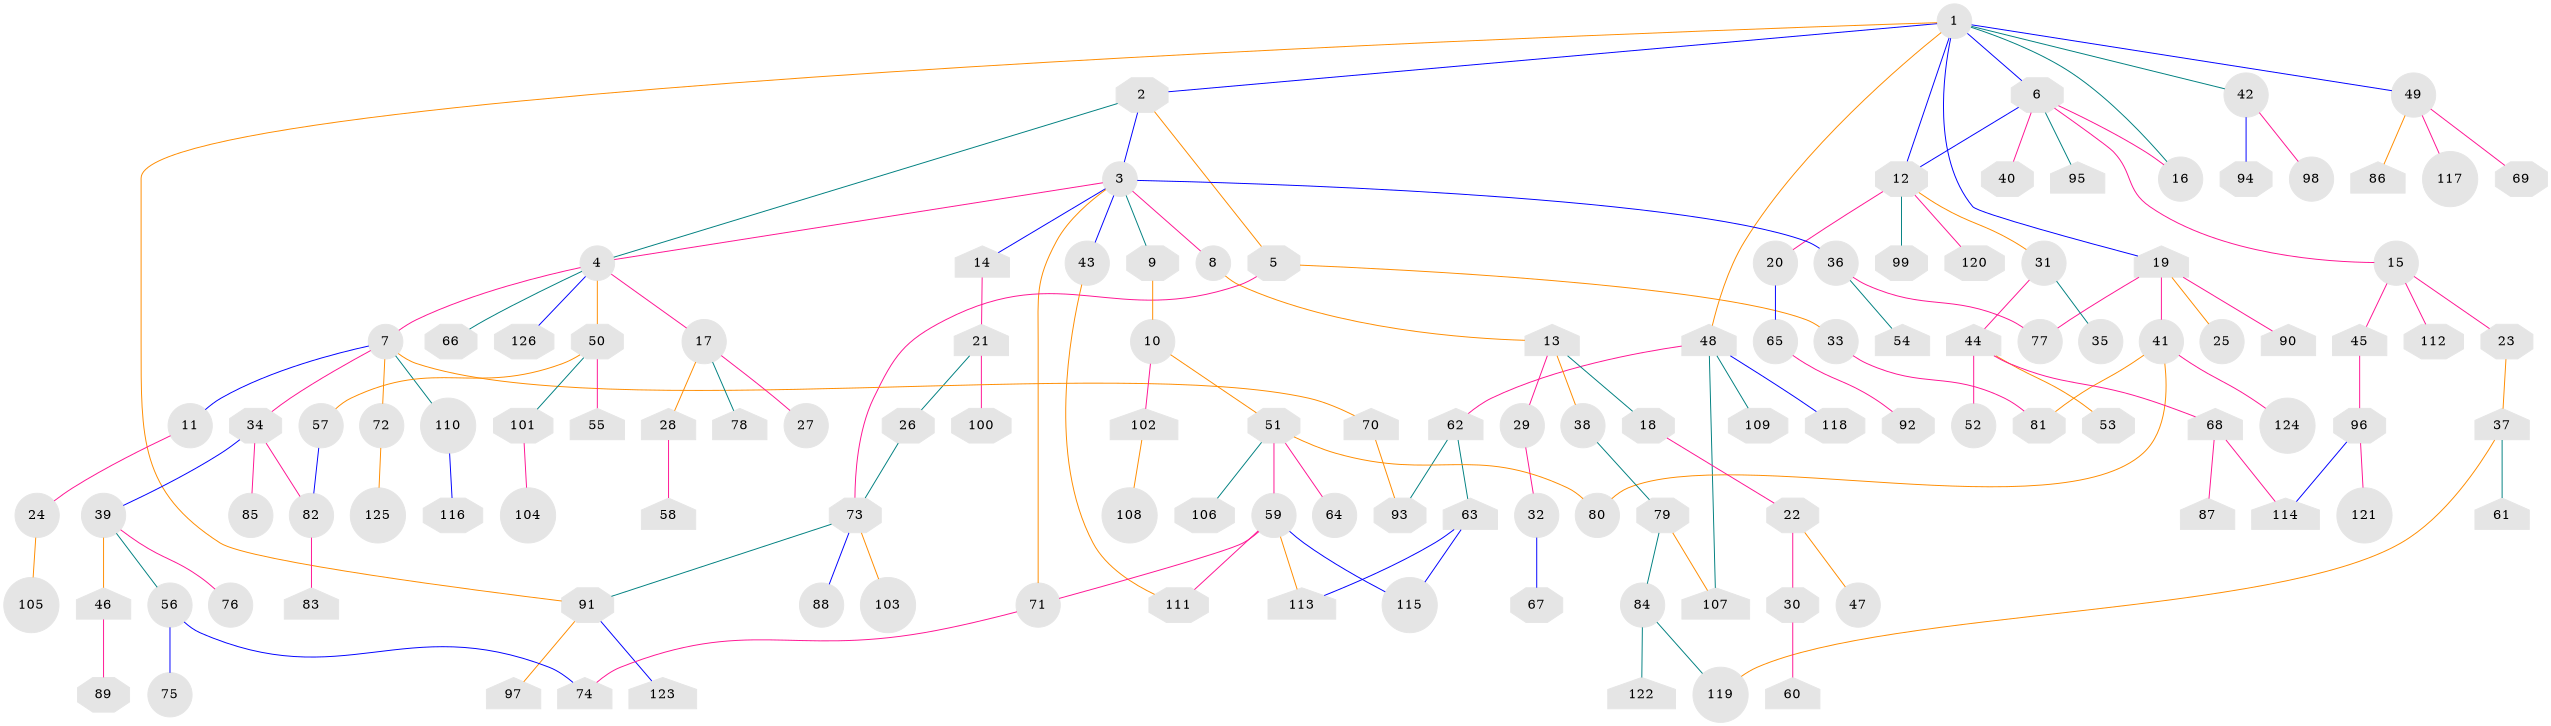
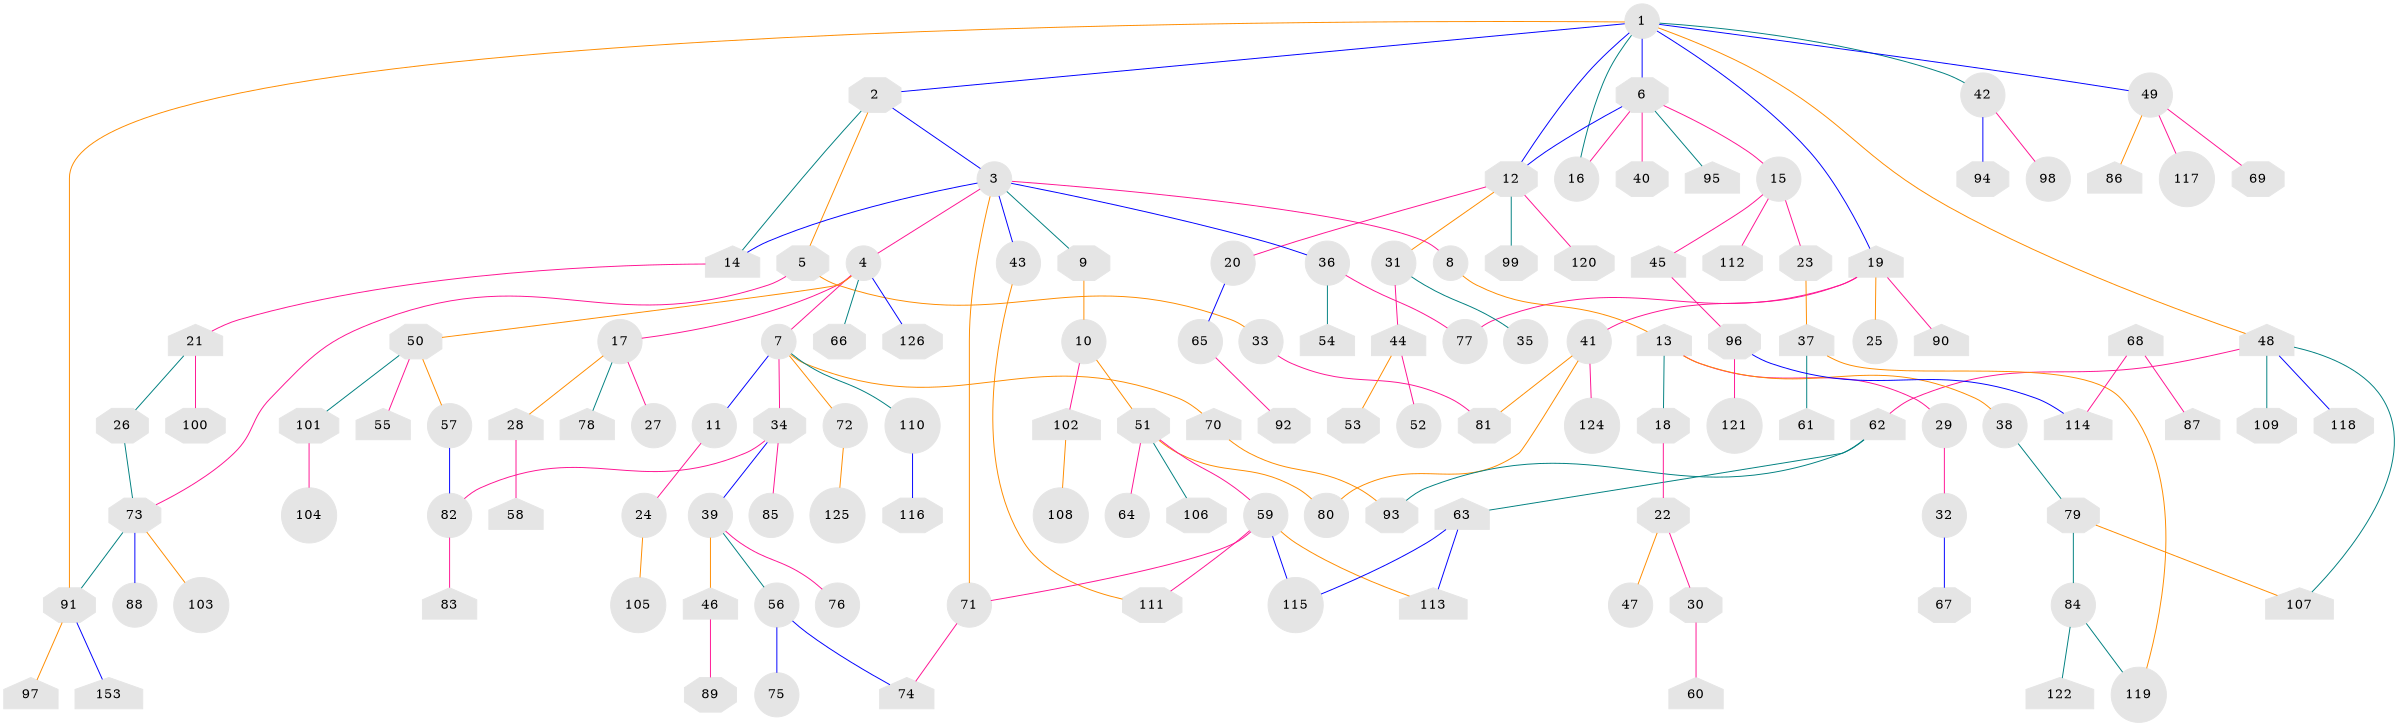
edge "2" -- "4": now "2" -- "14"
edge "44" -- "68": removed
node "123": label "123" -> "153"
